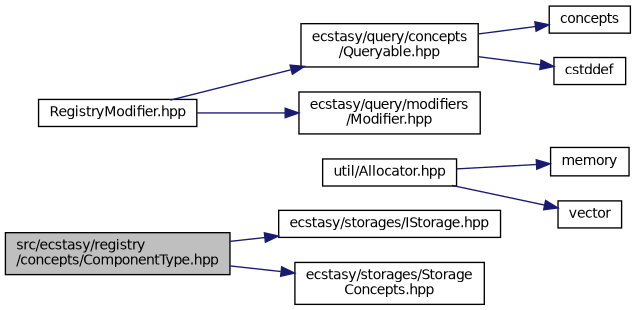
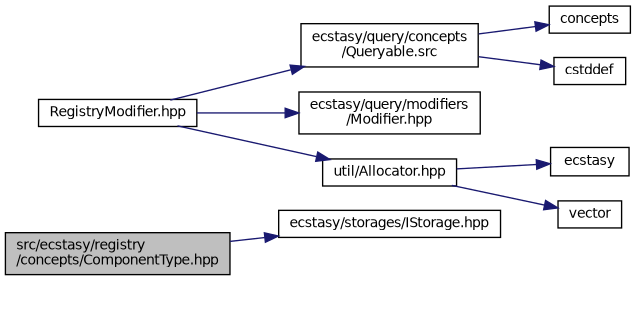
node "ecstasy/query/concepts /Queryable.hpp": label "ecstasy/query/concepts /Queryable.hpp" -> "ecstasy/query/concepts /Queryable.src"
edge "RegistryModifier.hpp" -> "util/Allocator.hpp": added
node "memory": label "memory" -> "ecstasy"
node "ecstasy/storages/Storage Concepts.hpp": removed
